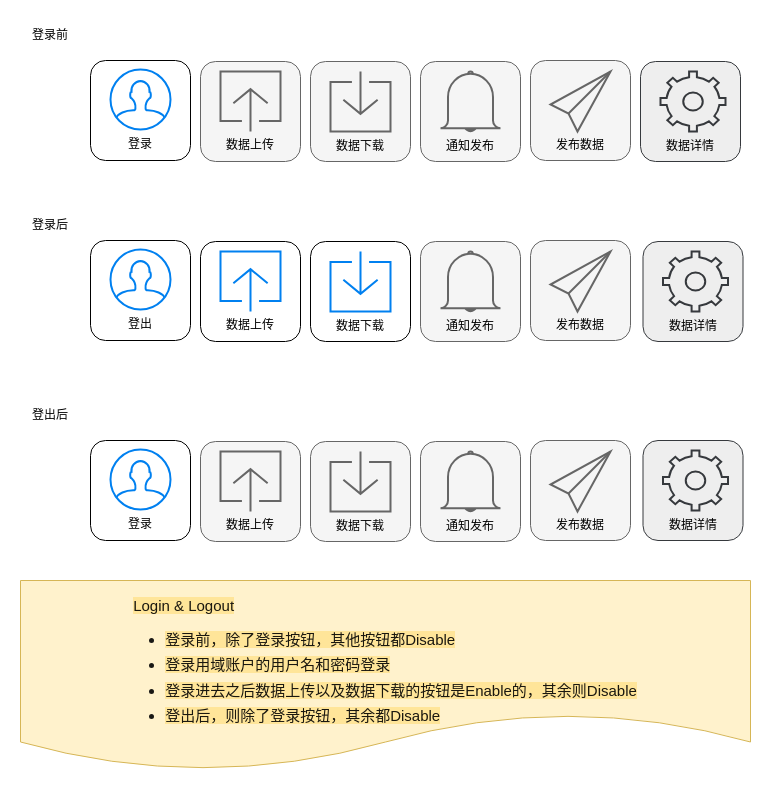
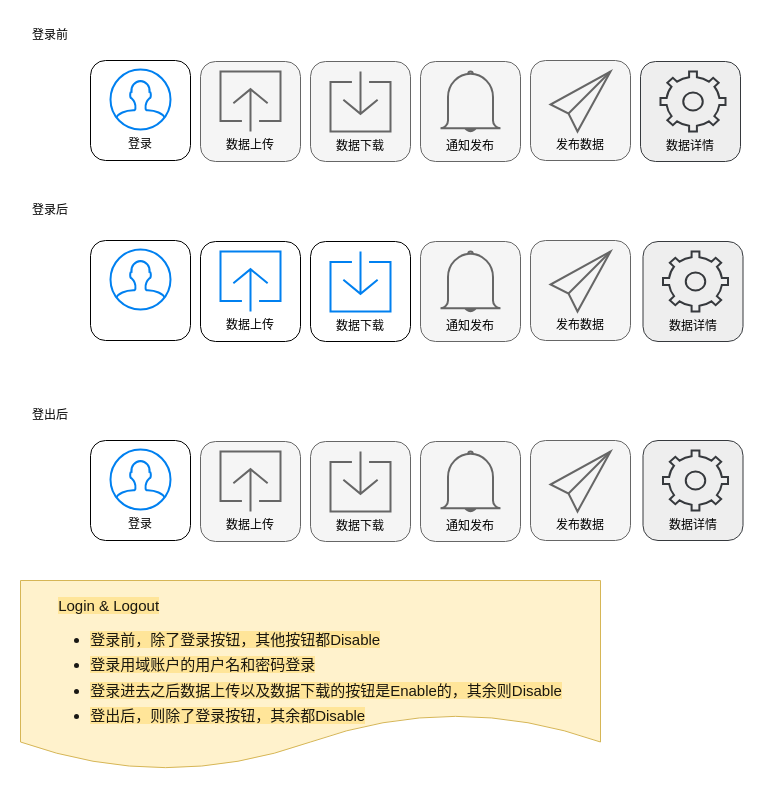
node "登录后": moved (51, 226) -> (51, 211)
node "登出": removed
node "Login & Logout 登录前，除了登录按钮，其他按钮都Disable 登录用域账户的用户名和密码登录 登录进去之后数据上传以及数据下载的按钮是Enable的，其余则Disable 登出后，则除了登录按钮，其余都Disable": size 730x190 -> 580x190
